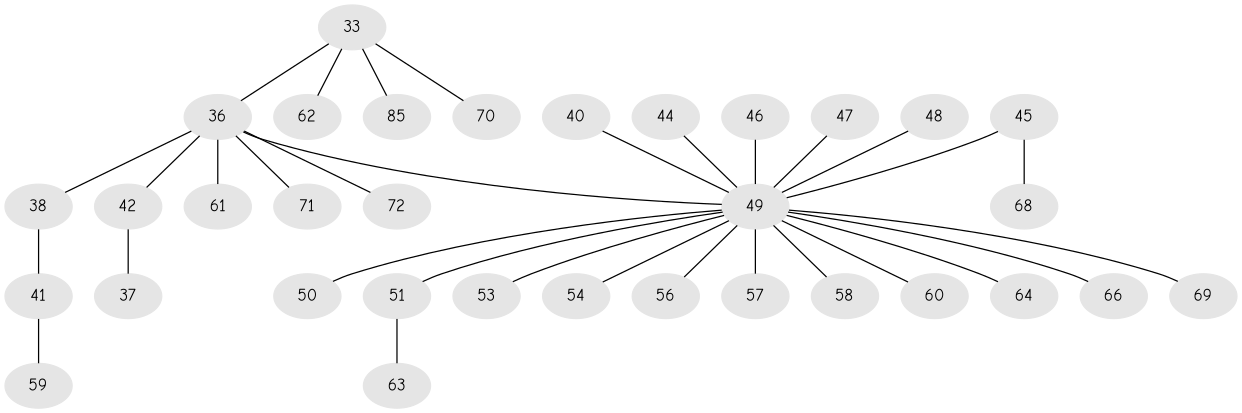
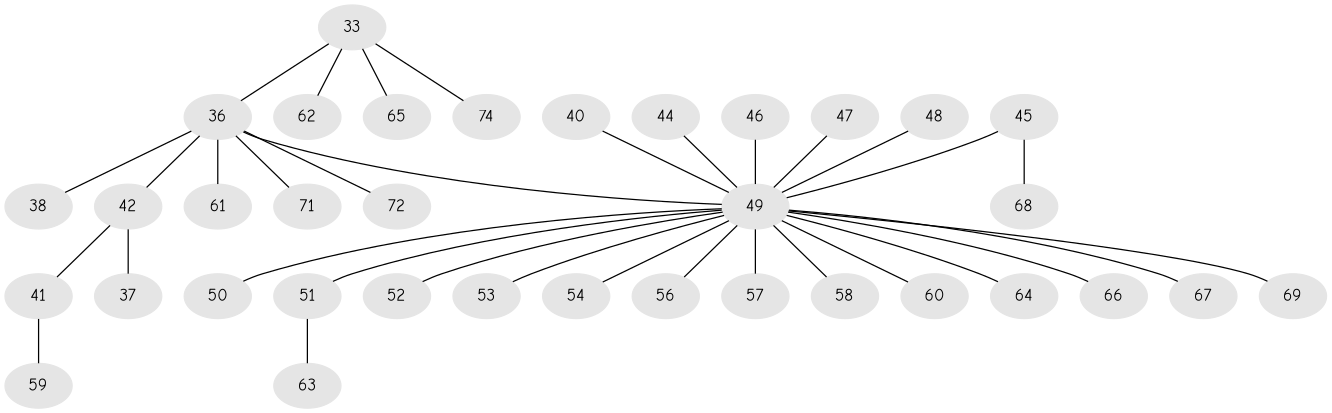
node "85": label "85" -> "65"
node "70": label "70" -> "74"
edge "38" -- "41": now "42" -- "41"
node "52": added
node "67": added
